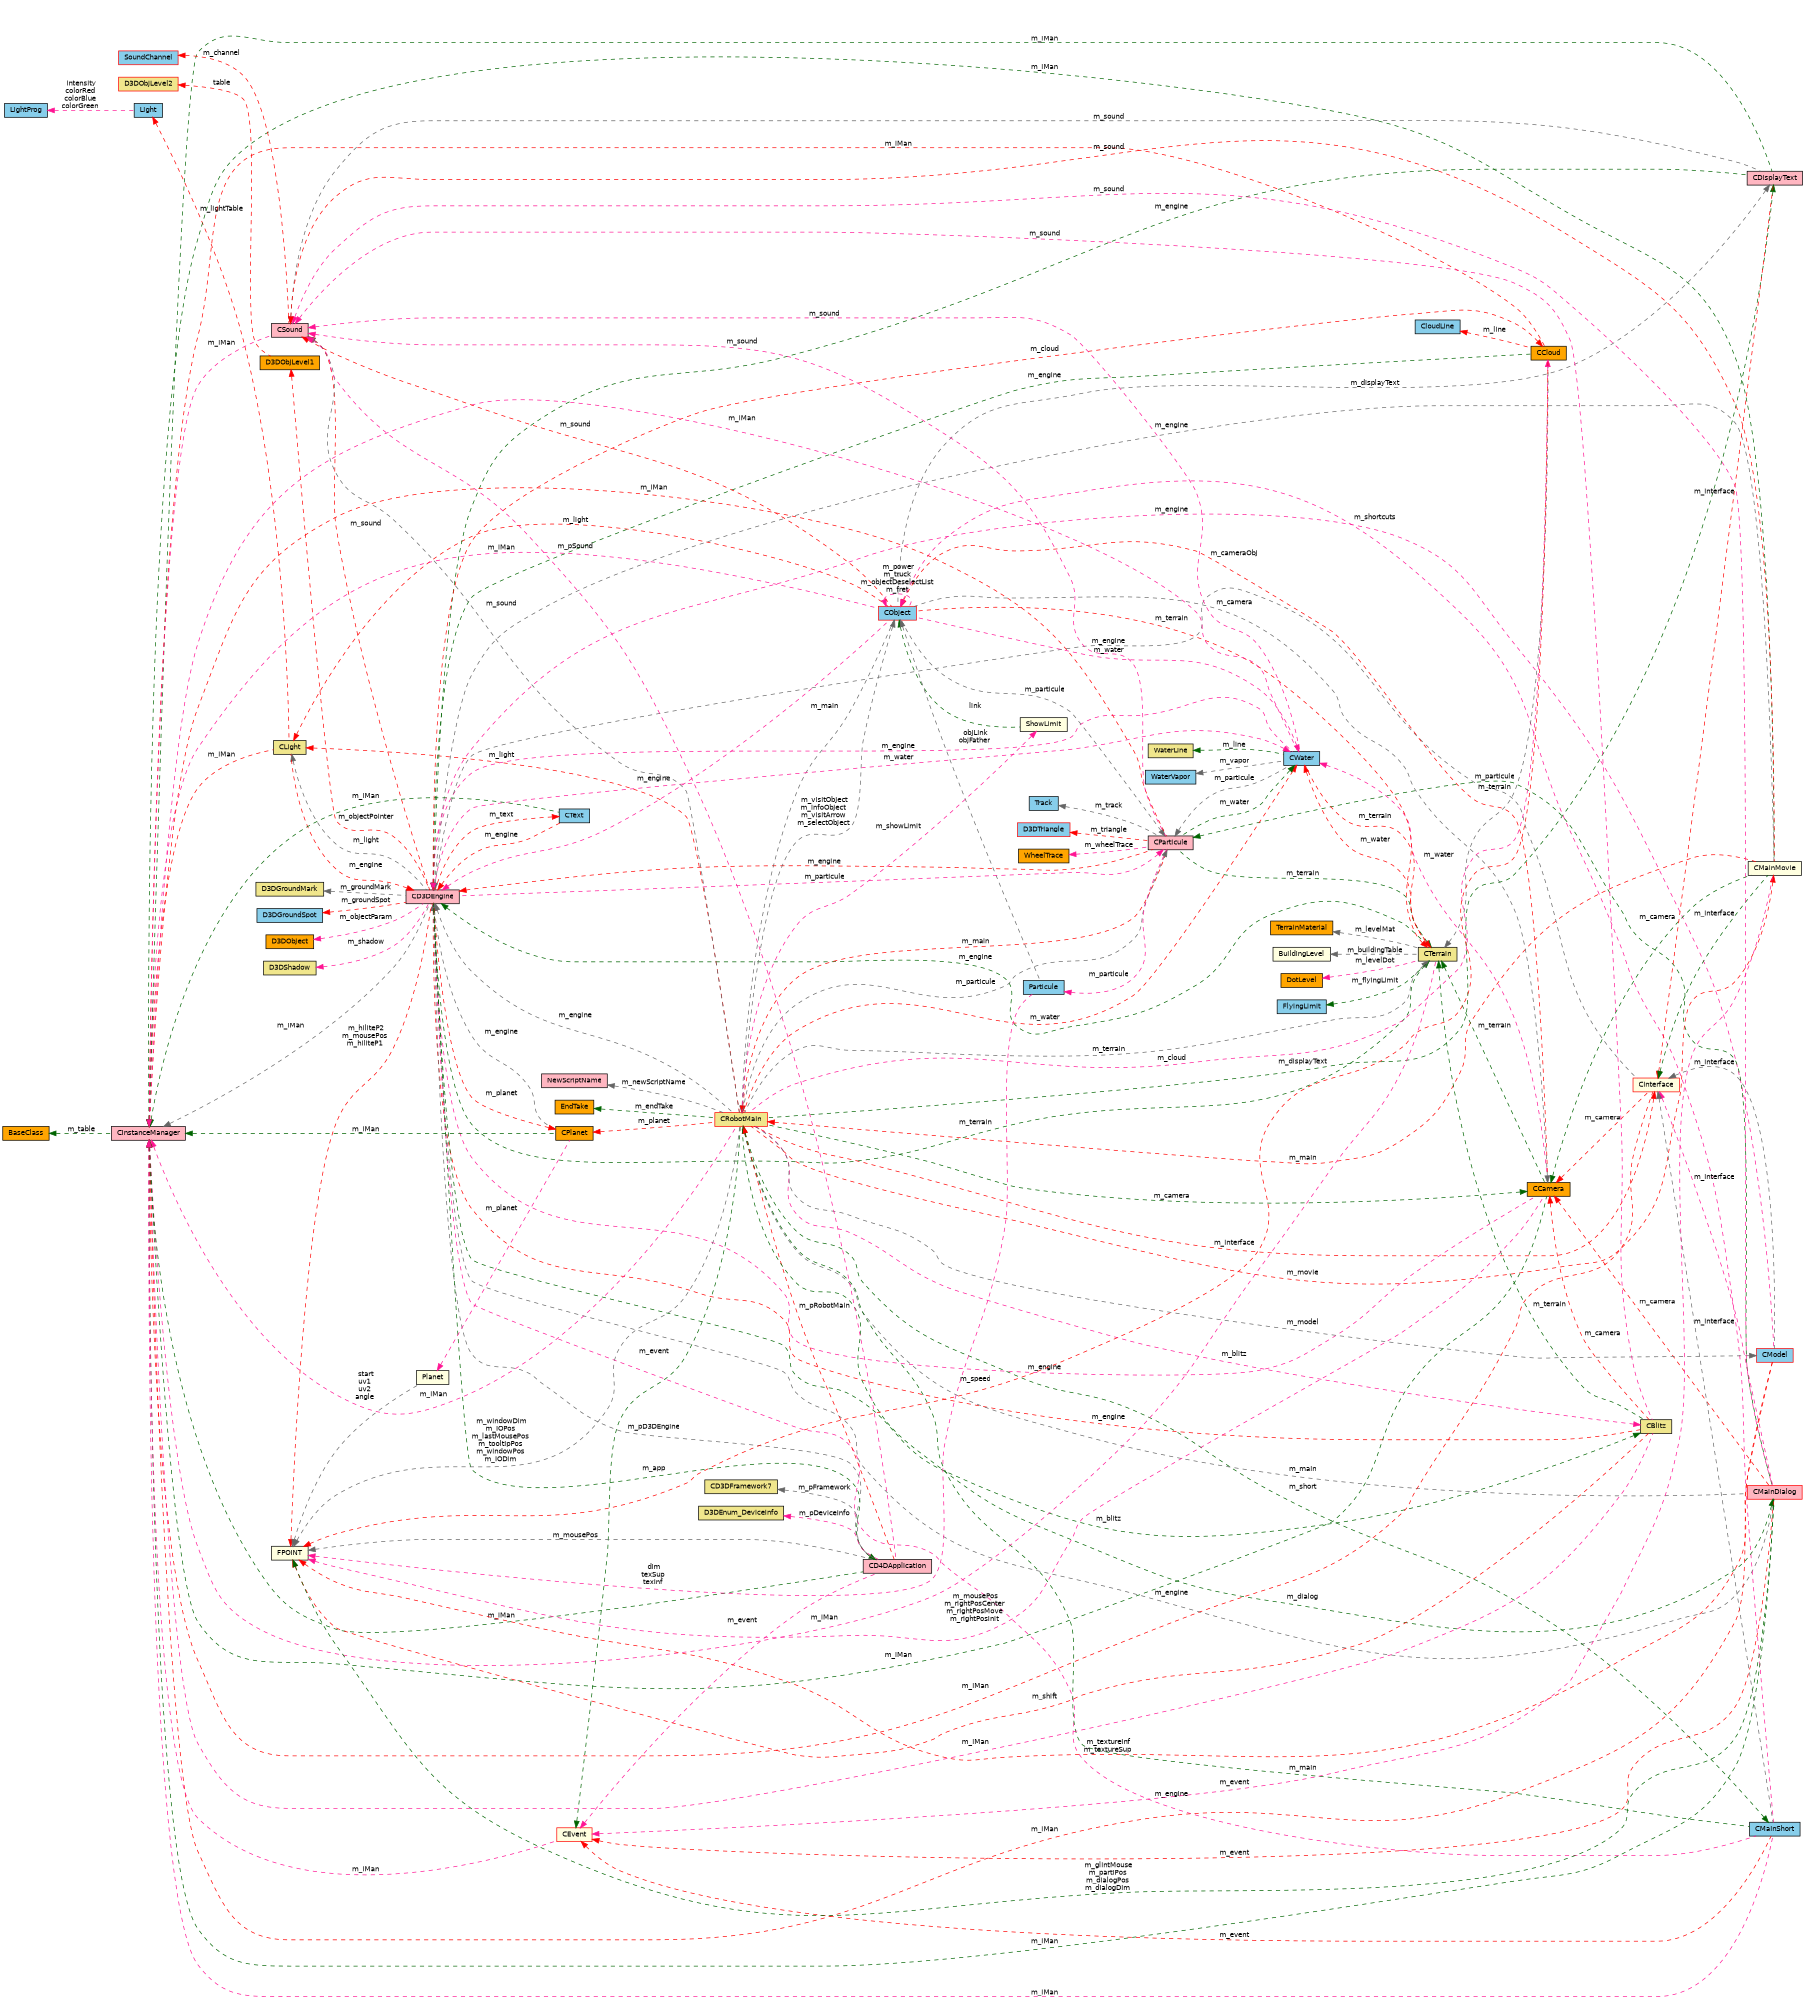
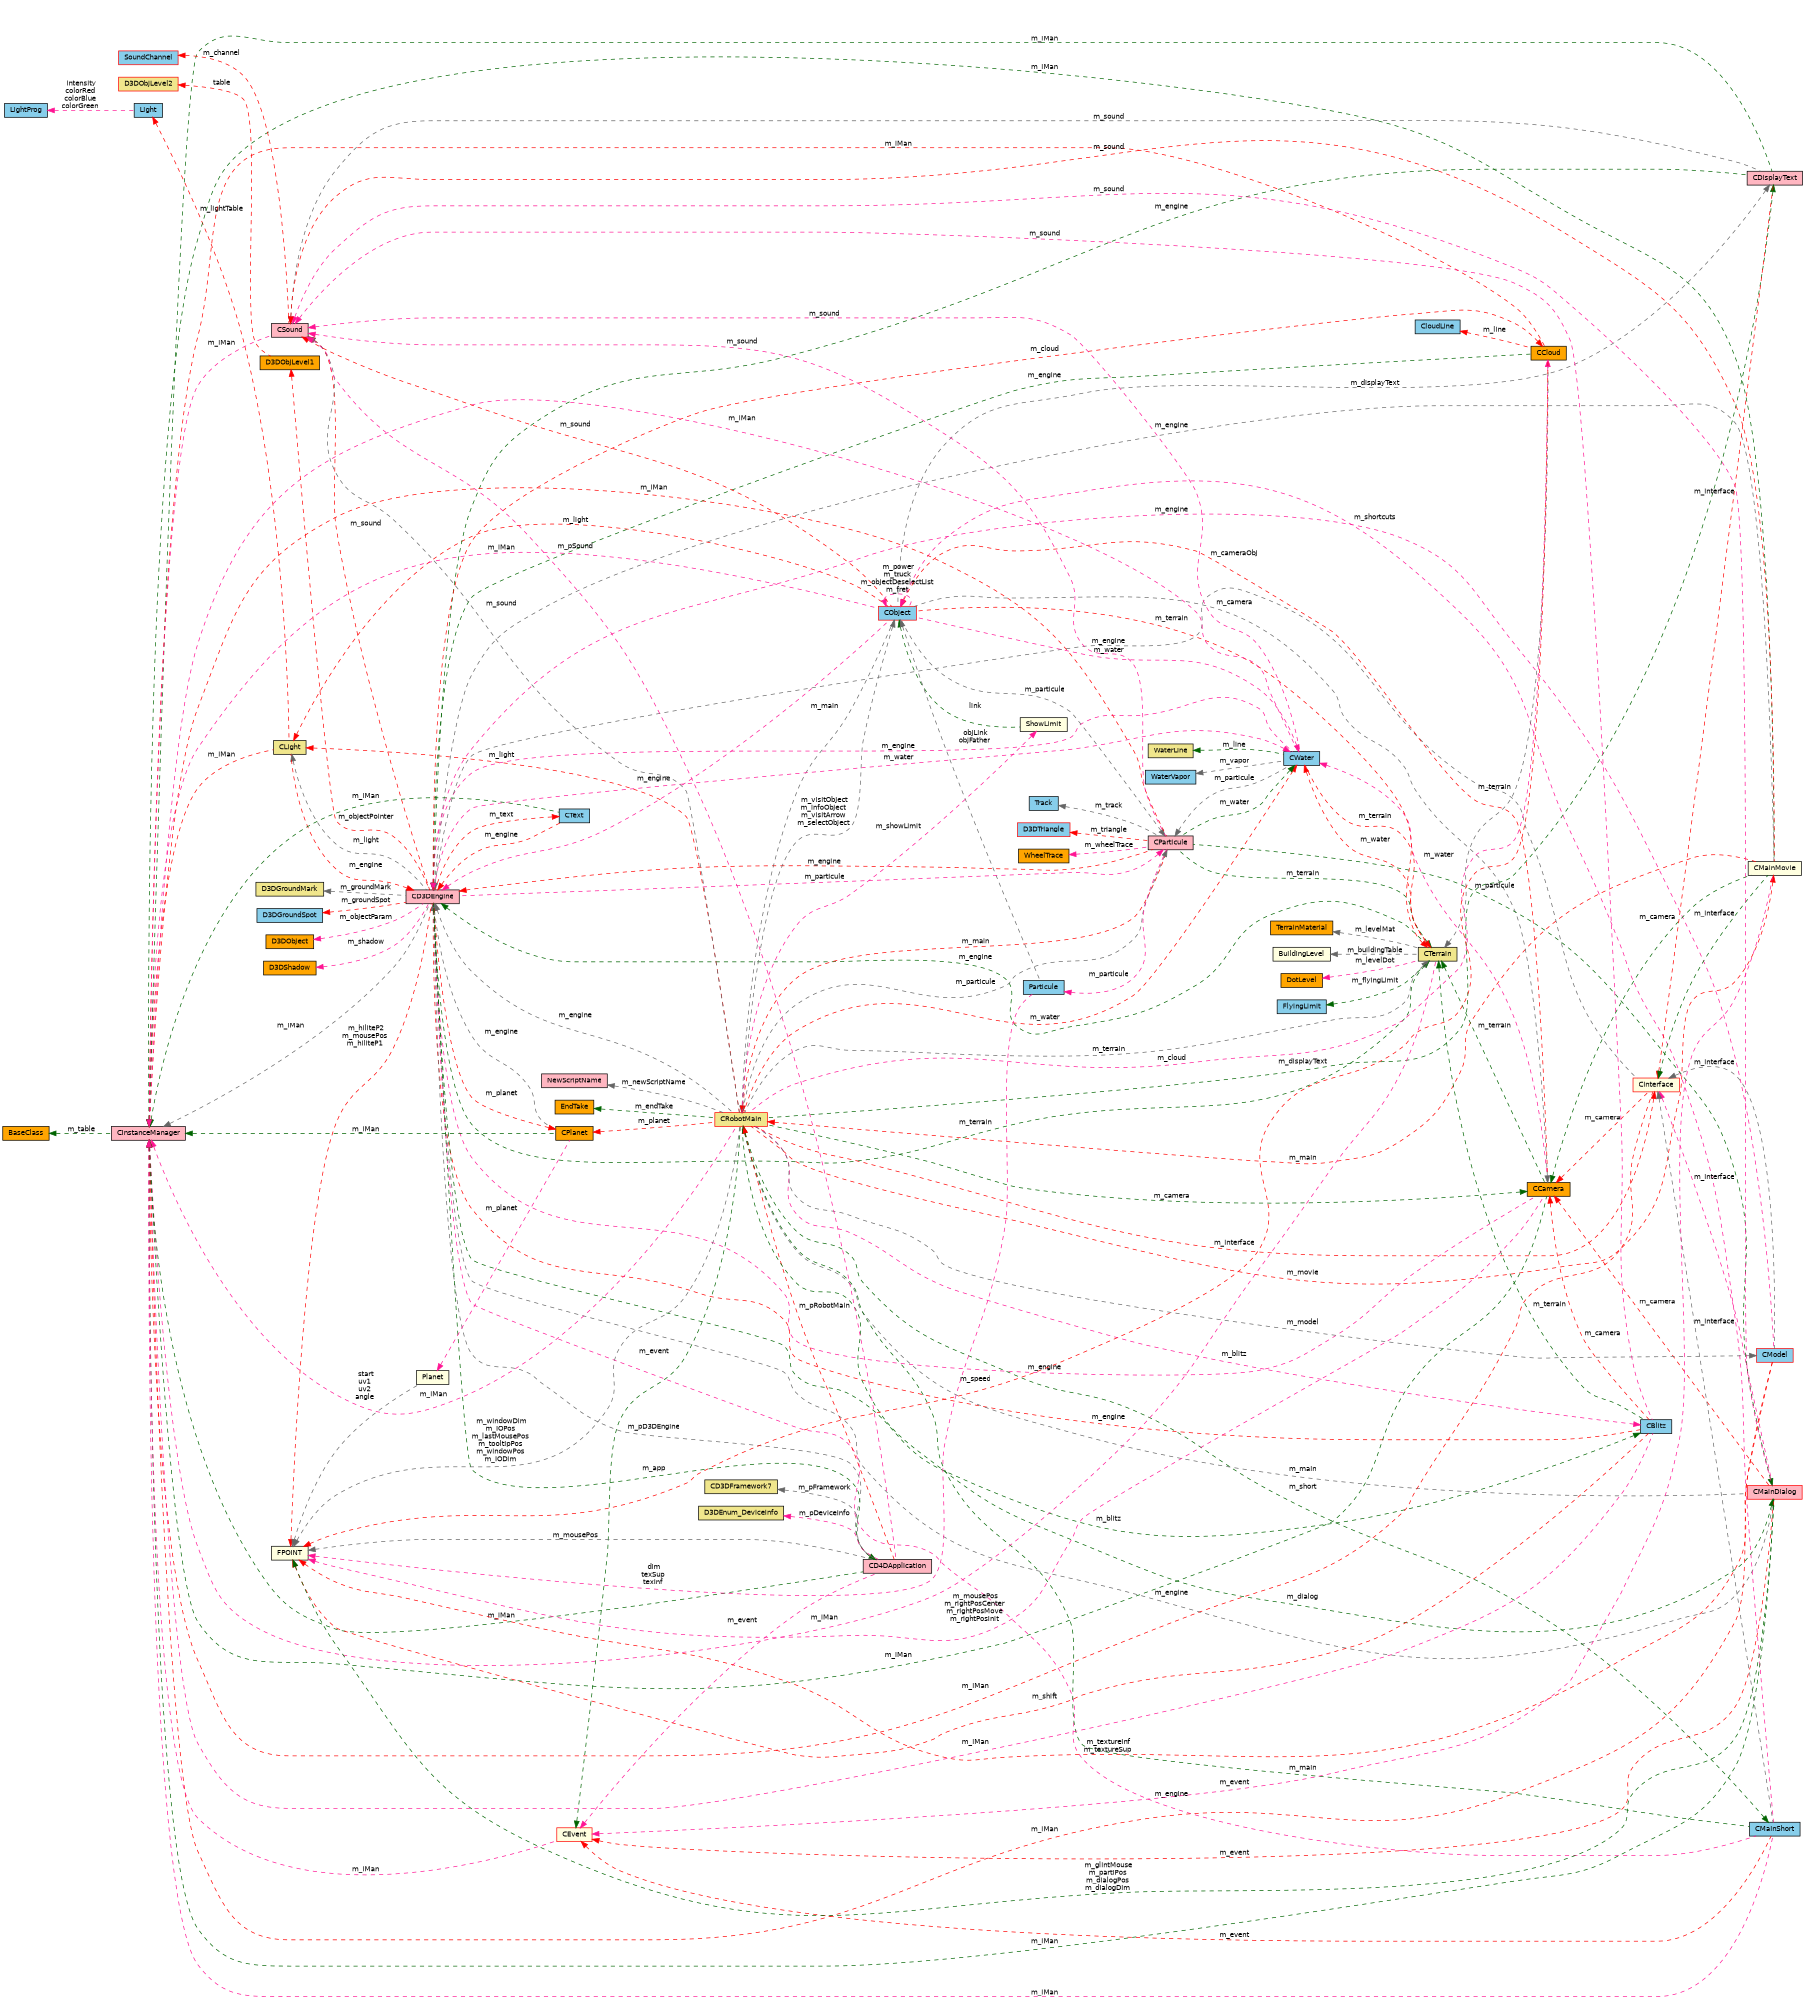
edge "CMainDialog" -> "CParticule": reversed
node "D3DShadow": fillcolor khaki -> orange
node "CBlitz": fillcolor khaki -> skyblue
